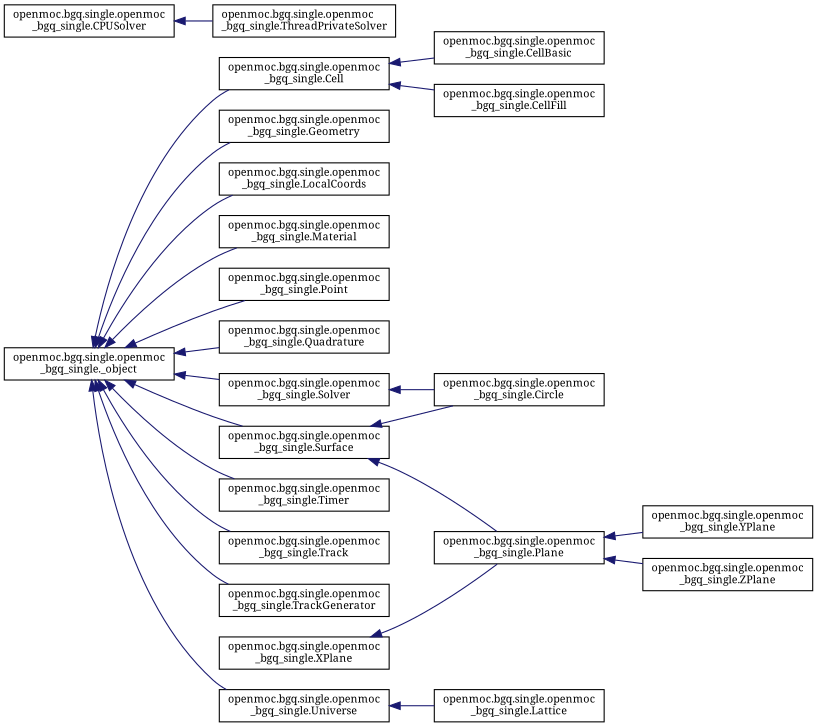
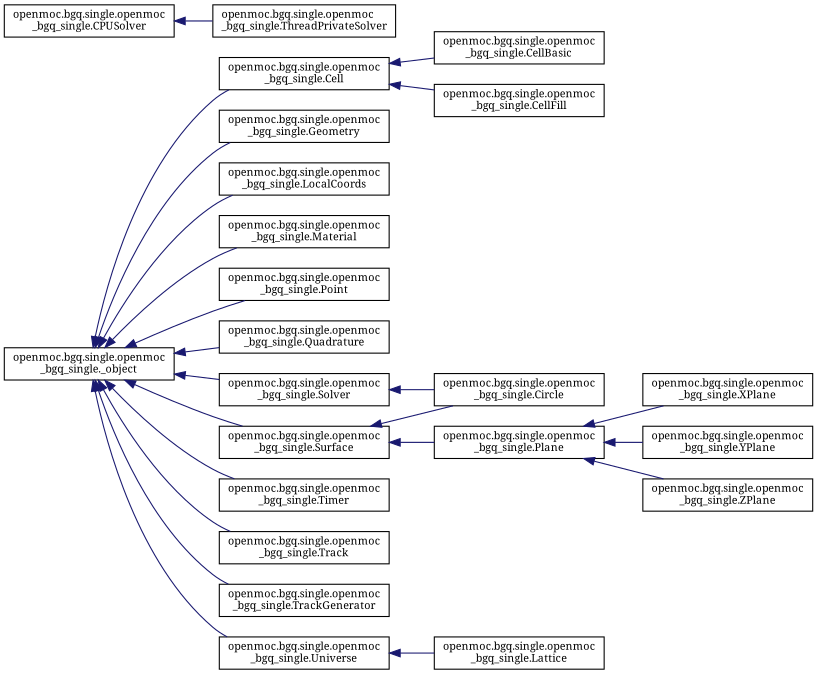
edge "openmoc.bgq.single.openmoc _bgq_single.Plane" -> "openmoc.bgq.single.openmoc _bgq_single.XPlane": reversed
